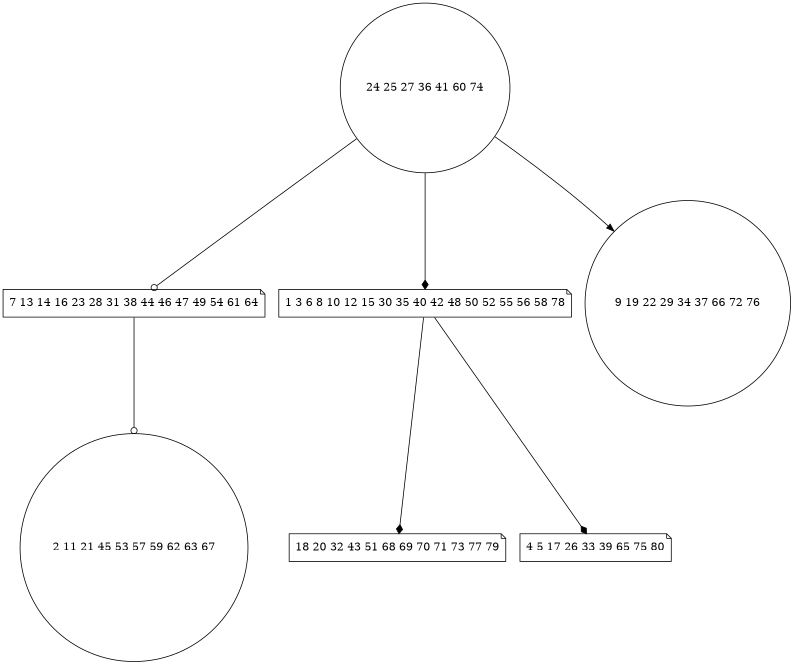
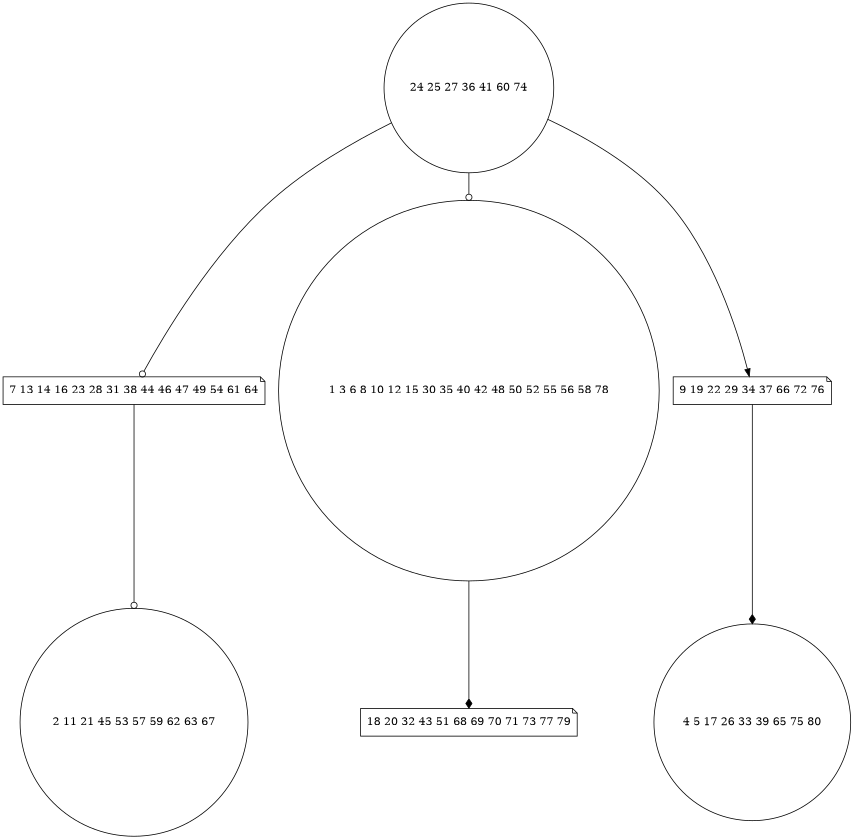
edge "24 25 27 36 41 60 74" -> "1 3 6 8 10 12 15 30 35 40 42 48 50 52 55 56 58 78": arrowhead diamond -> odot
node "1 3 6 8 10 12 15 30 35 40 42 48 50 52 55 56 58 78": shape note -> circle
node "9 19 22 29 34 37 66 72 76": shape circle -> note
edge "1 3 6 8 10 12 15 30 35 40 42 48 50 52 55 56 58 78" -> "4 5 17 26 33 39 65 75 80": now "9 19 22 29 34 37 66 72 76" -> "4 5 17 26 33 39 65 75 80"
node "4 5 17 26 33 39 65 75 80": shape note -> circle
